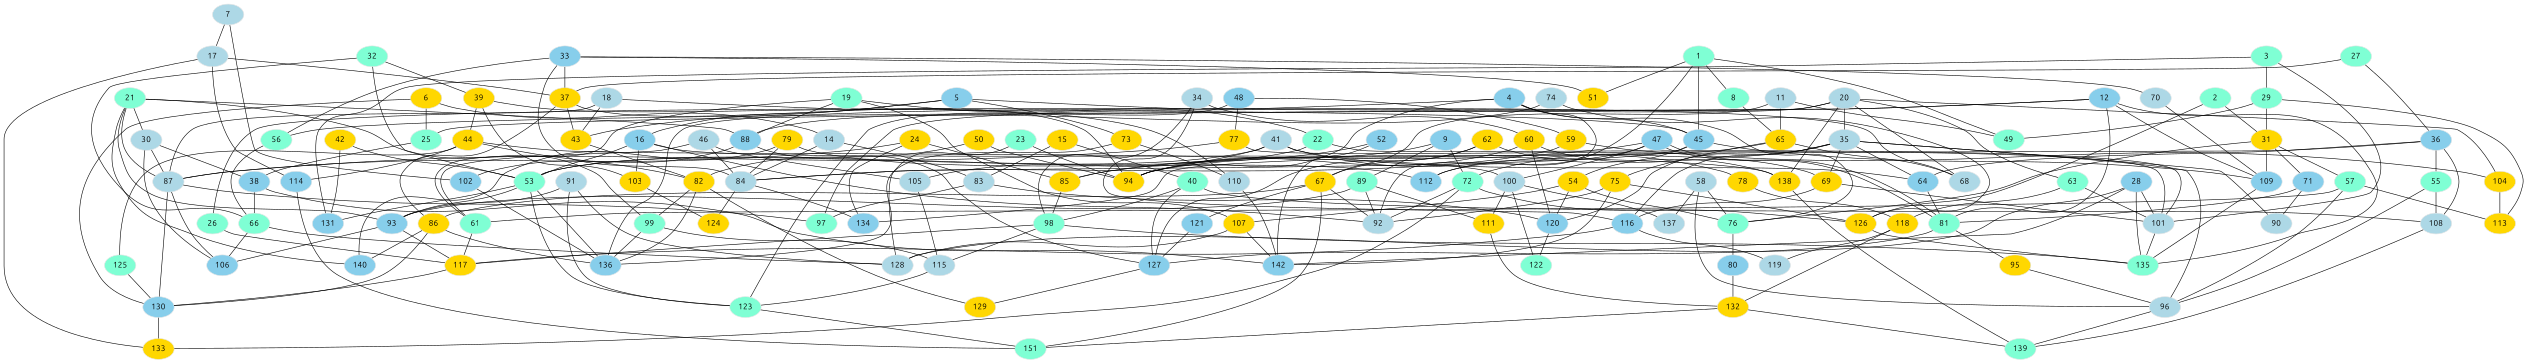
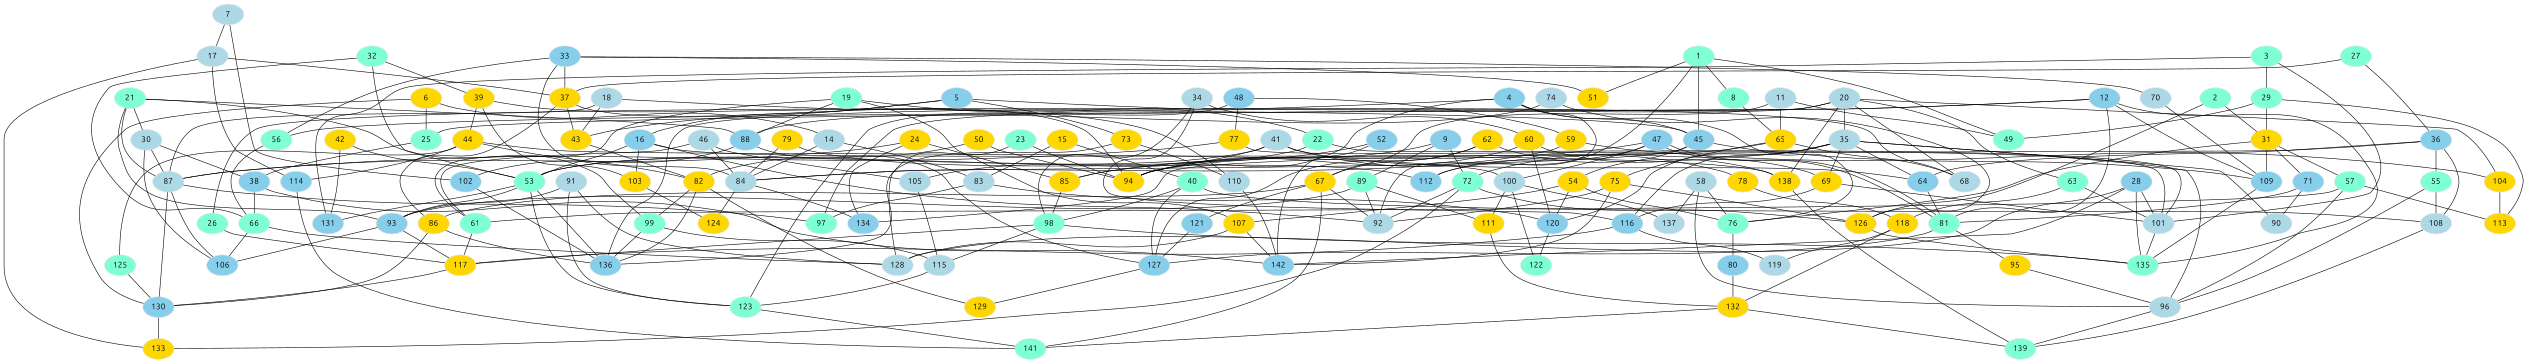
node "140": removed
node "151": label "151" -> "141"
